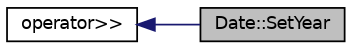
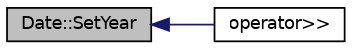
edge "Date::SetYear" -> "operator>>": reversed
